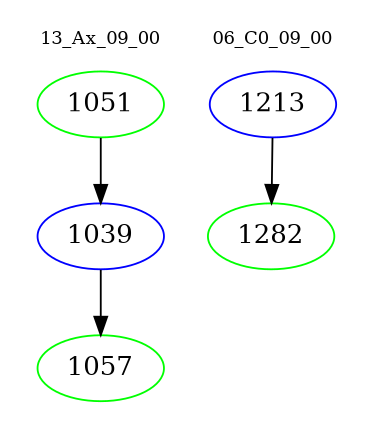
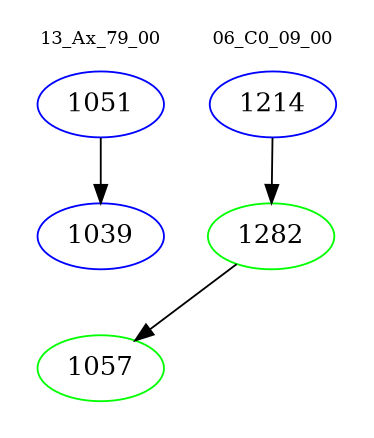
cluster "13_Ax_09_00": label "13_Ax_09_00" -> "13_Ax_79_00"
node "1051": color green -> blue
node "1213": label "1213" -> "1214"
edge "1039" -> "1057": now "1282" -> "1057"
